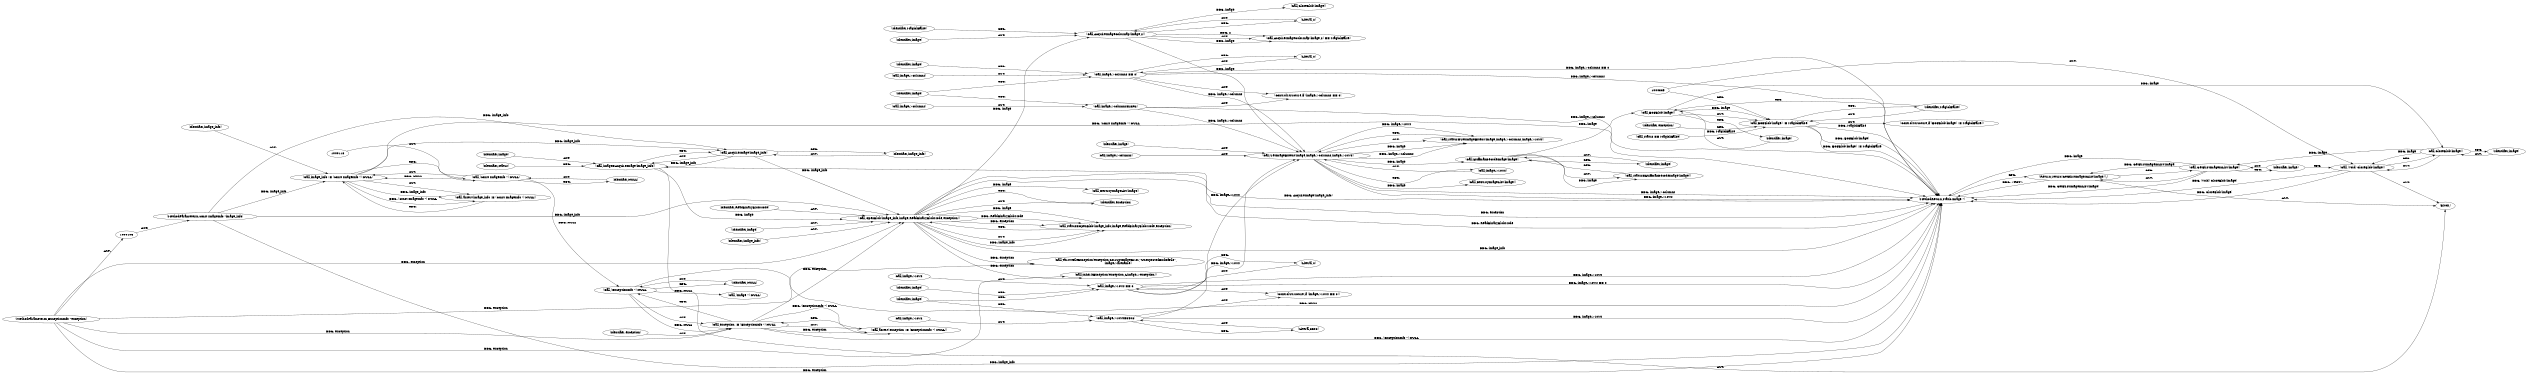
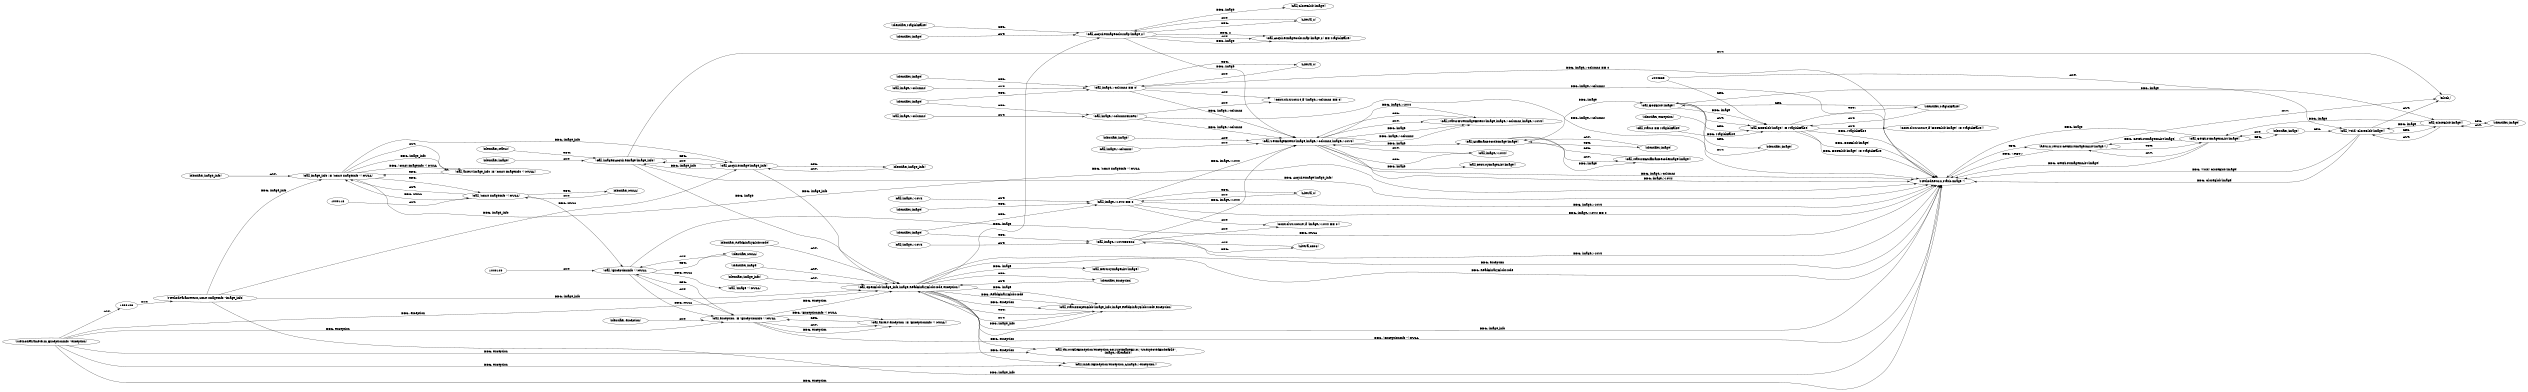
node "1000140": added
